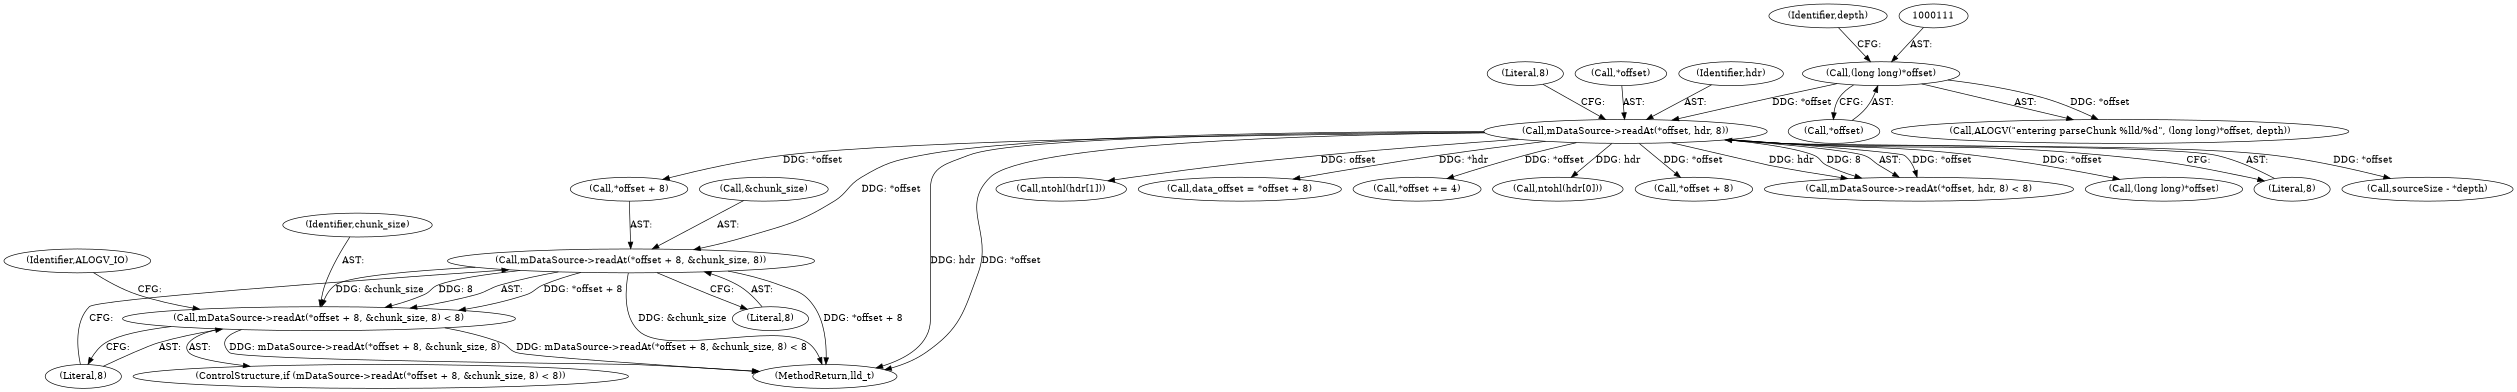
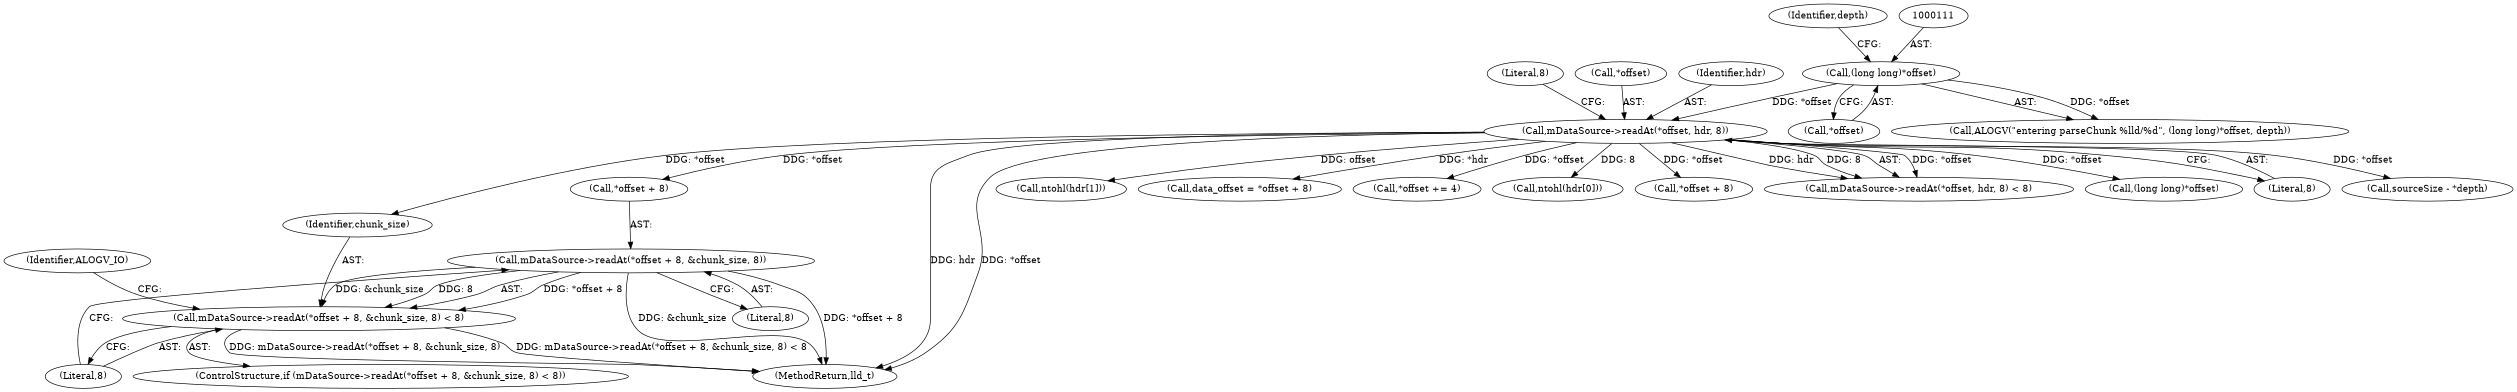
edge "(Call,mDataSource->readAt(*offset, hdr, 8))" -> "(Call,mDataSource->readAt(*offset + 8, &chunk_size, 8))": now "(Call,mDataSource->readAt(*offset, hdr, 8))" -> "(Identifier,chunk_size)"
edge "(Call,mDataSource->readAt(*offset, hdr, 8))" -> "(Call,ntohl(hdr[0]))": label "DDG: hdr" -> "DDG: 8"
node "(Call,&chunk_size)": removed
